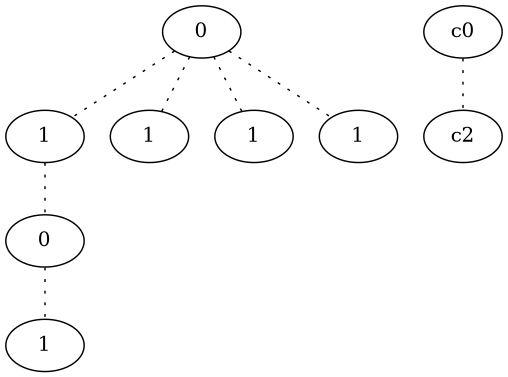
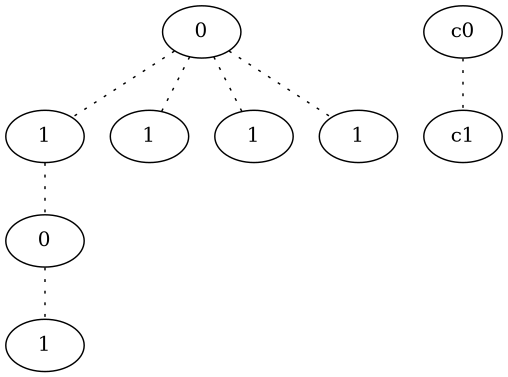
node "c2": label "c2" -> "c1"
